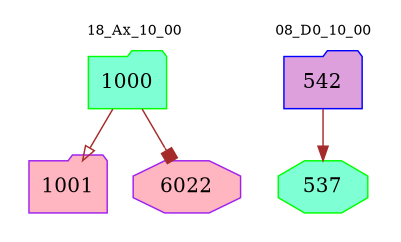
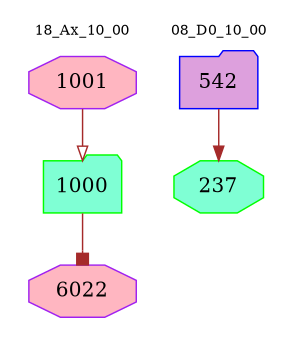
edge "1000" -> "1001": reversed
node "1001": shape folder -> octagon
node "537": label "537" -> "237"
